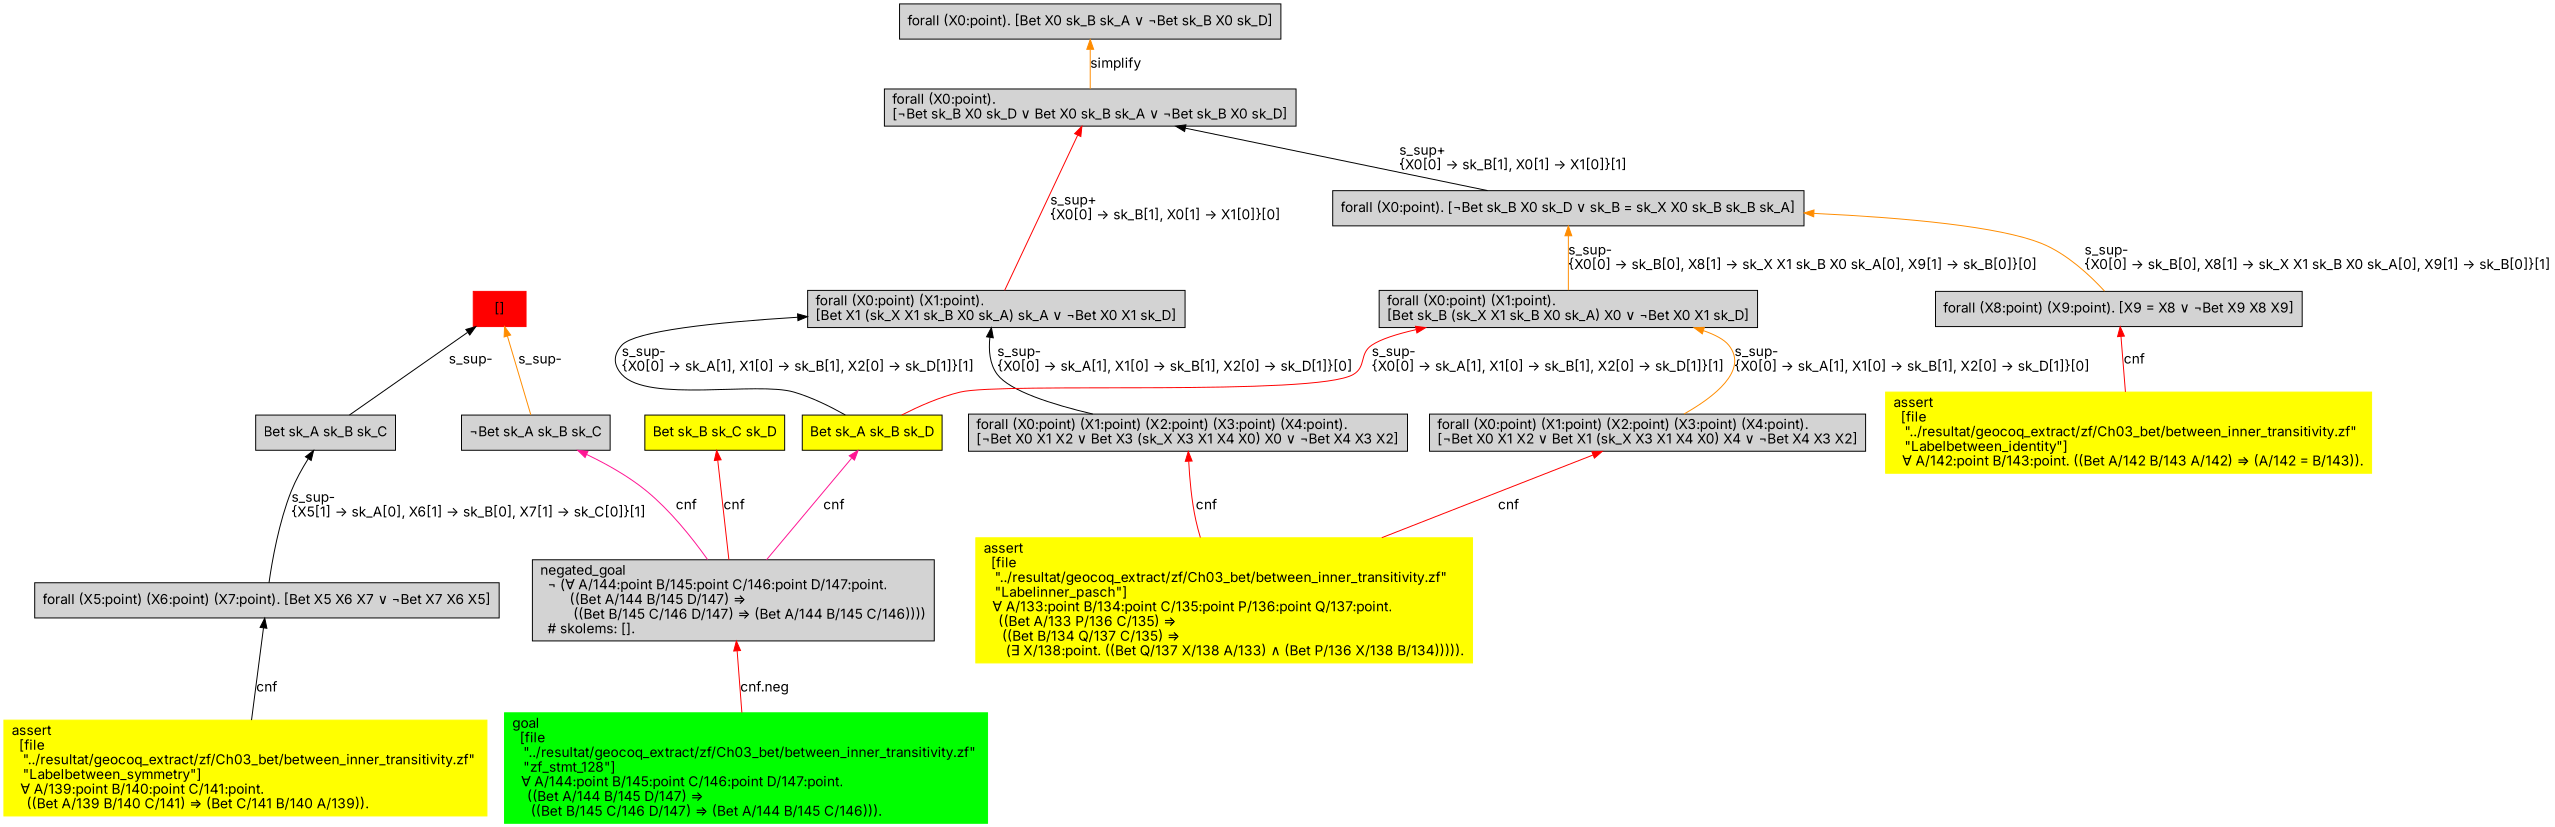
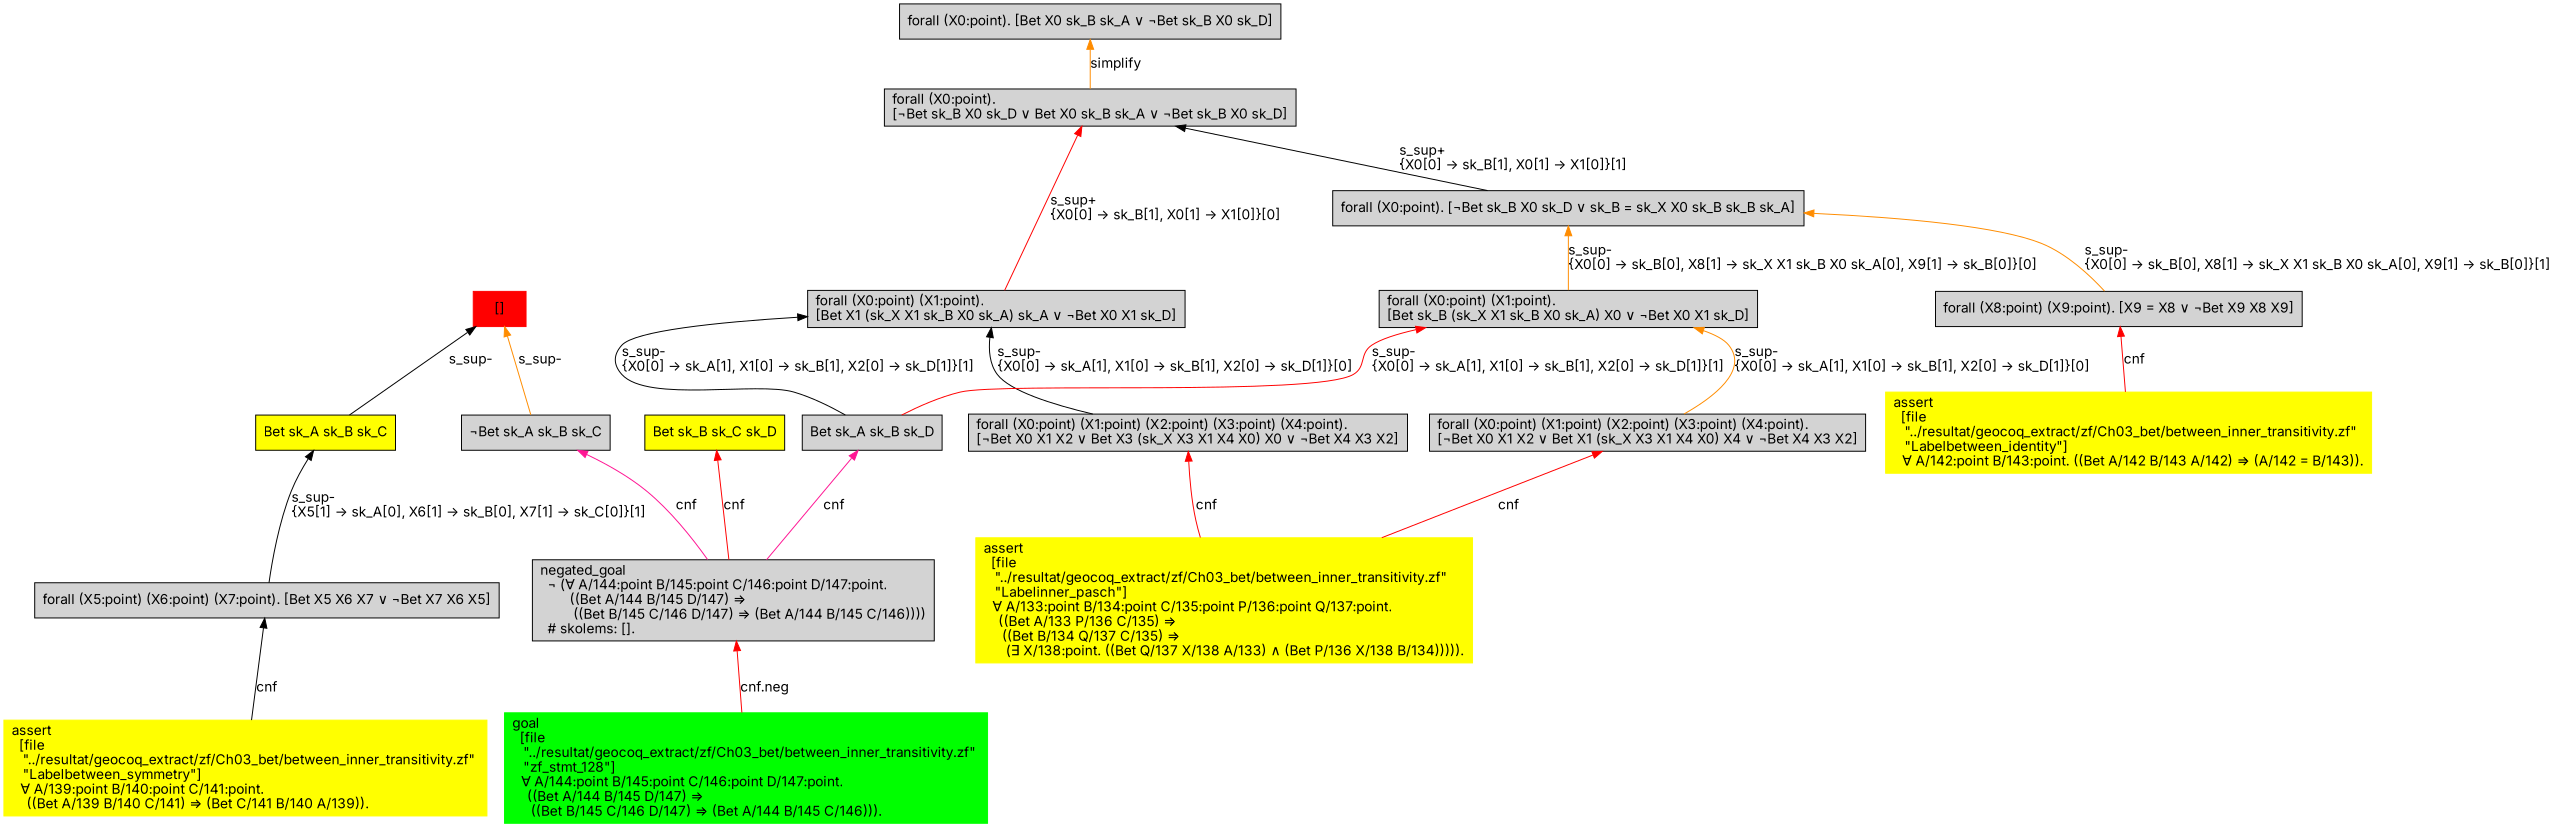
node "Bet sk_A sk_B sk_C": fillcolor lightgrey -> yellow
node "Bet sk_A sk_B sk_D": fillcolor yellow -> lightgrey
